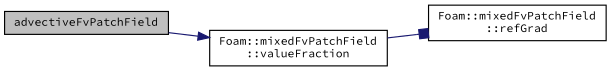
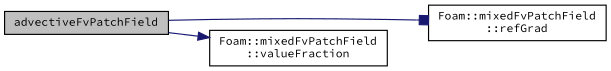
edge "Foam::mixedFvPatchField ::valueFraction" -> "Foam::mixedFvPatchField ::refGrad": now "advectiveFvPatchField" -> "Foam::mixedFvPatchField ::refGrad"
